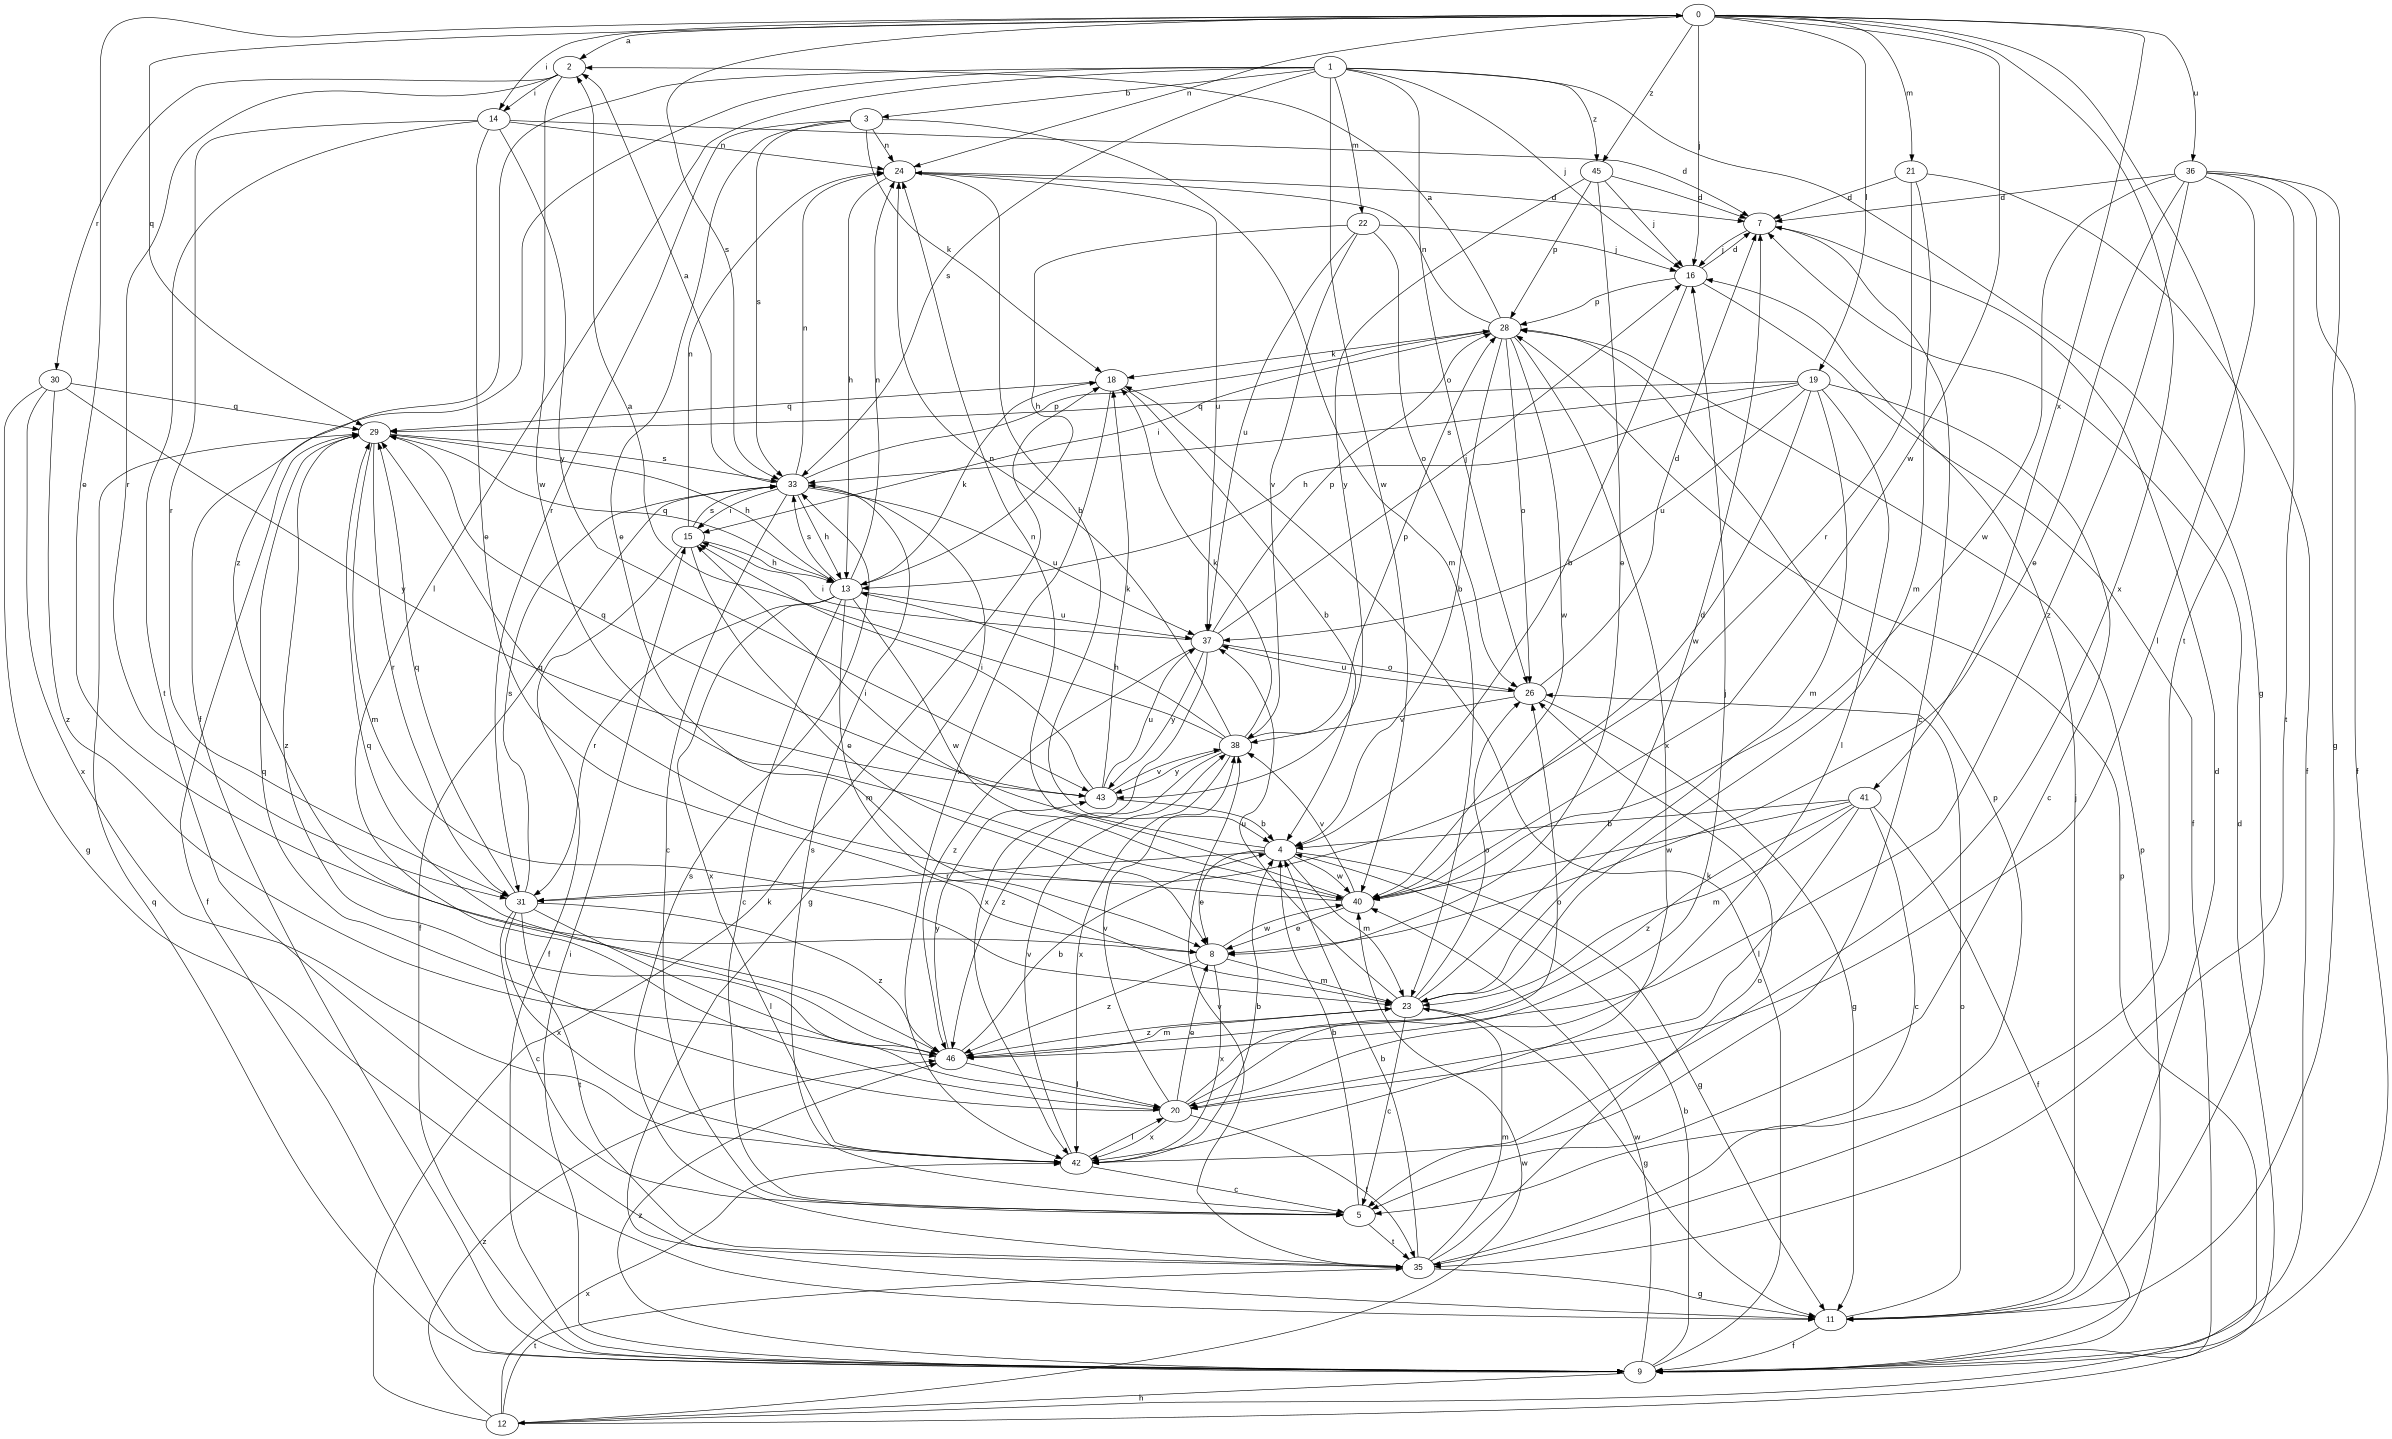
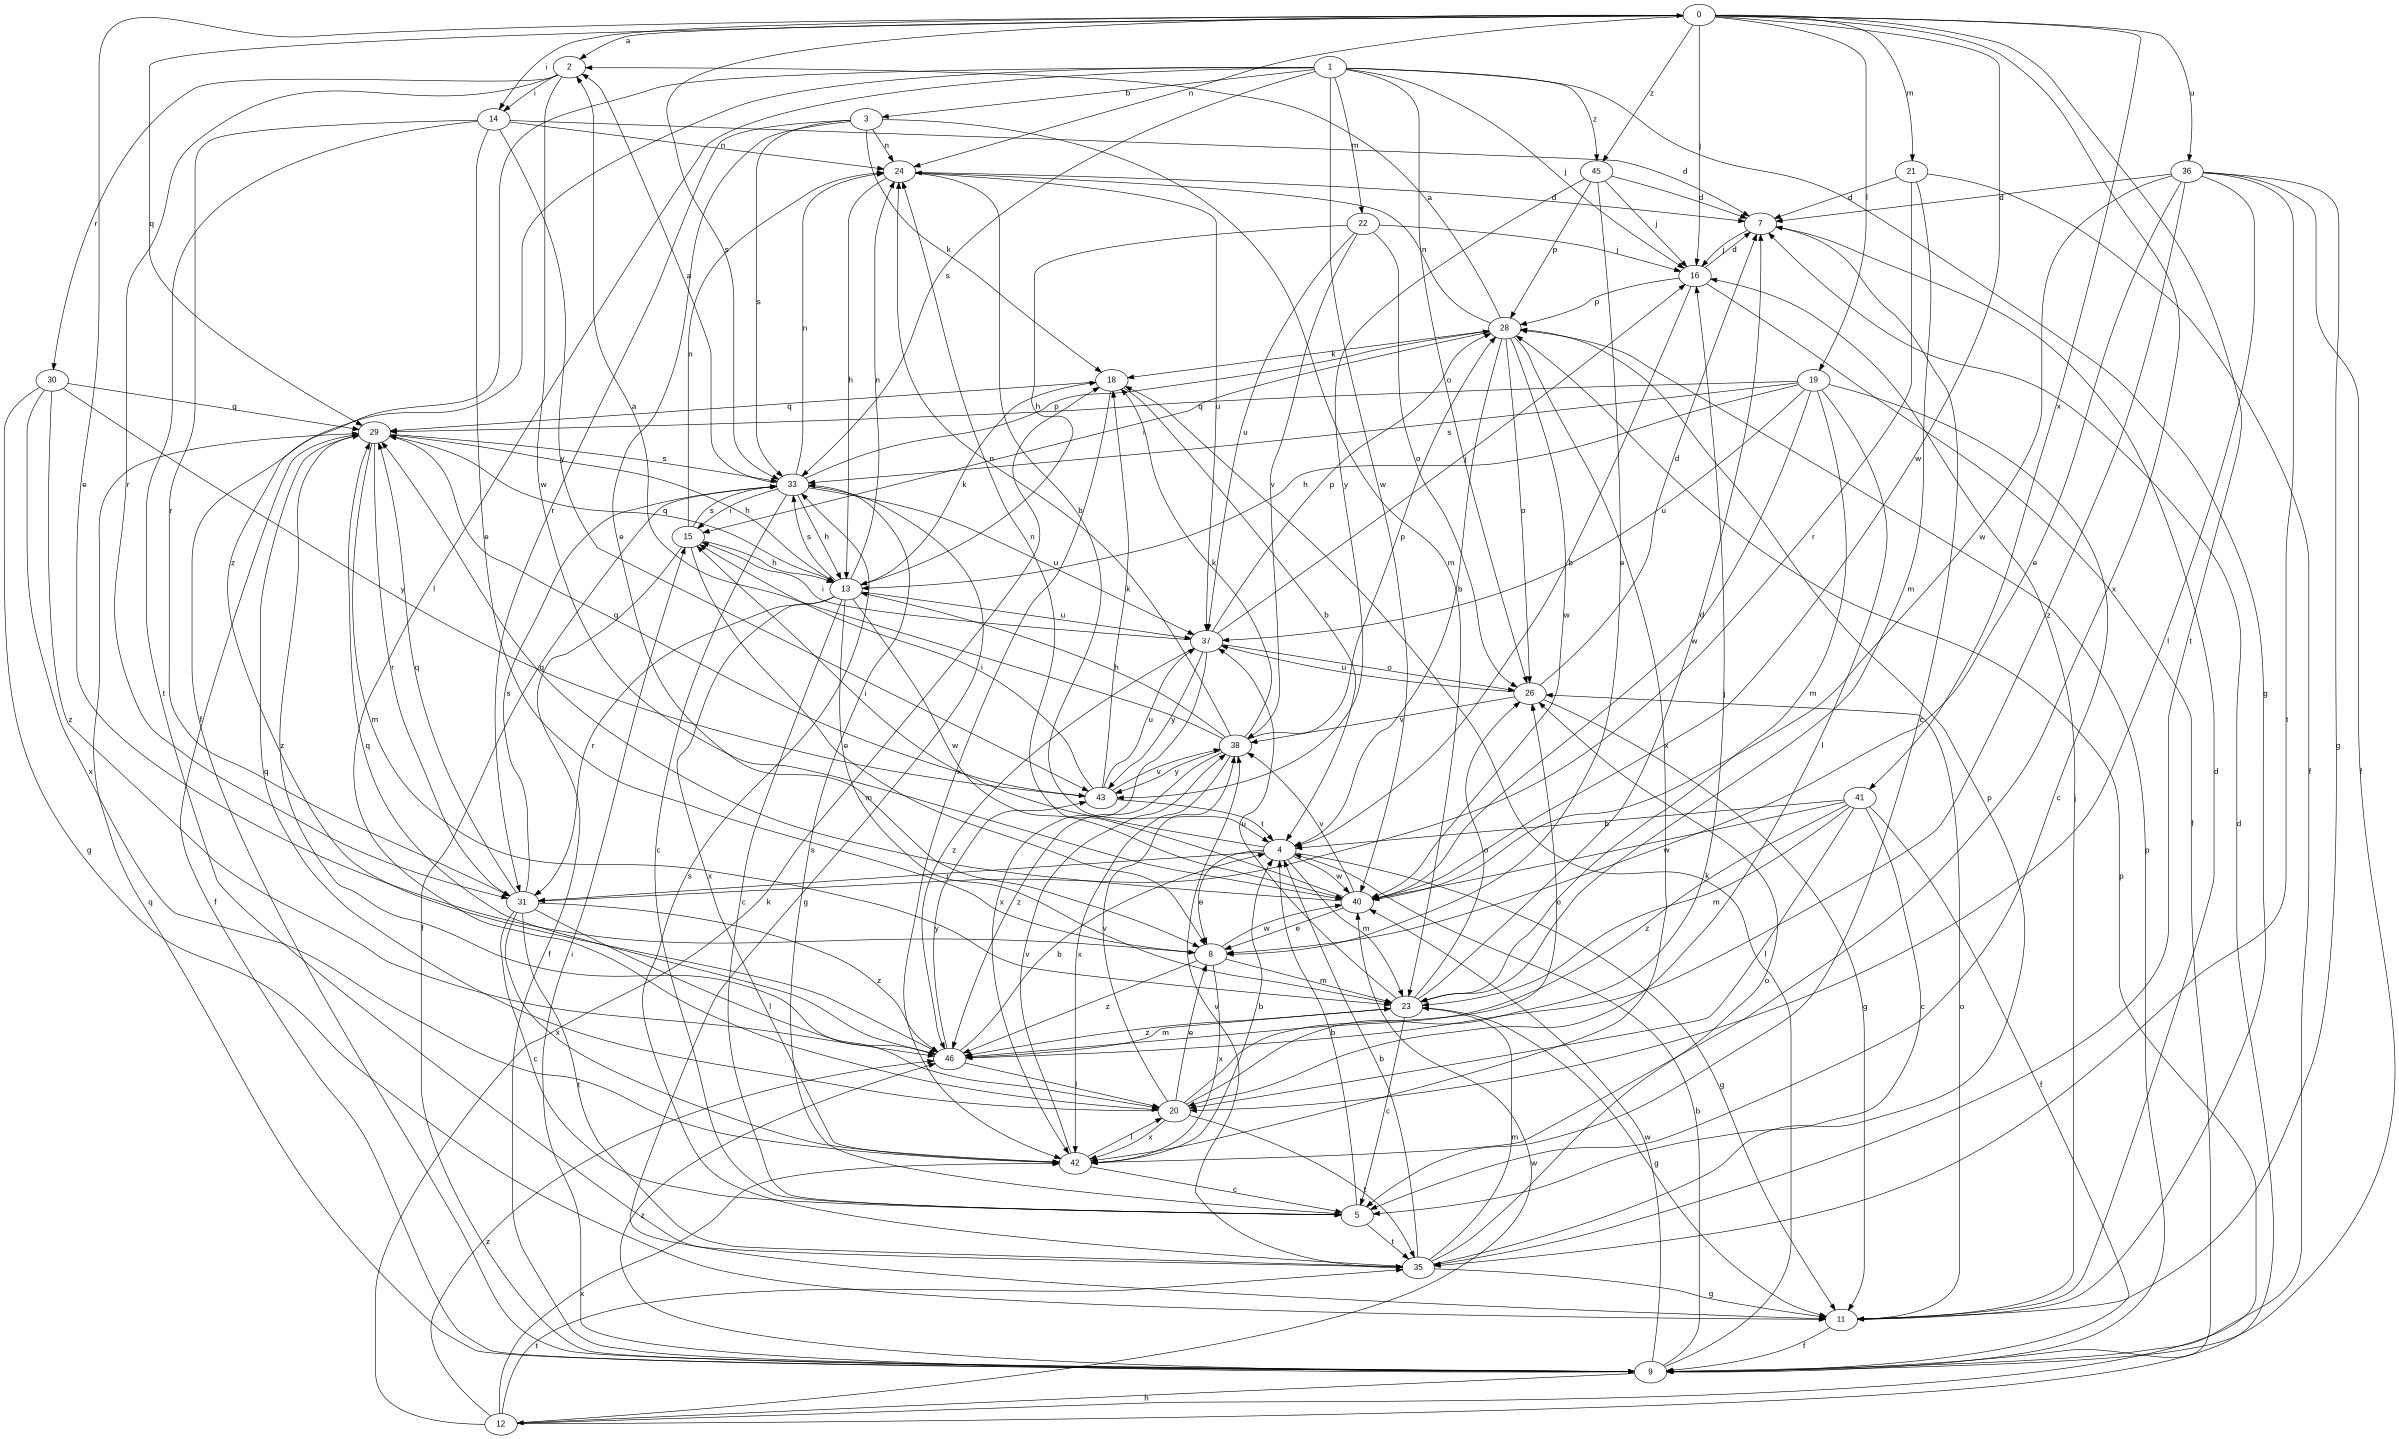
edge "43" -> "4": label "b" -> "t"
